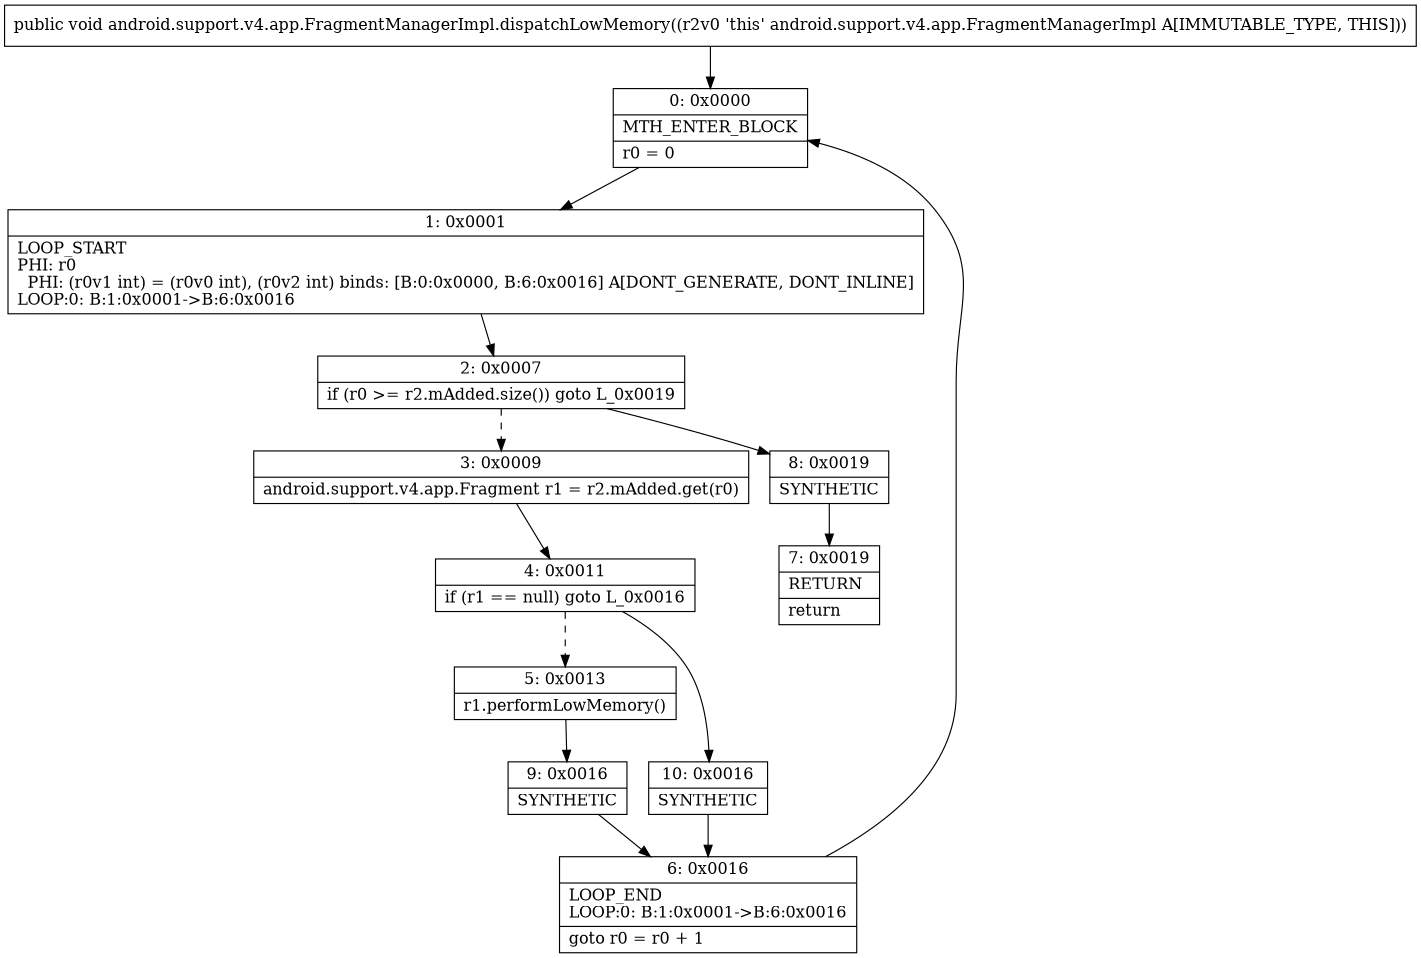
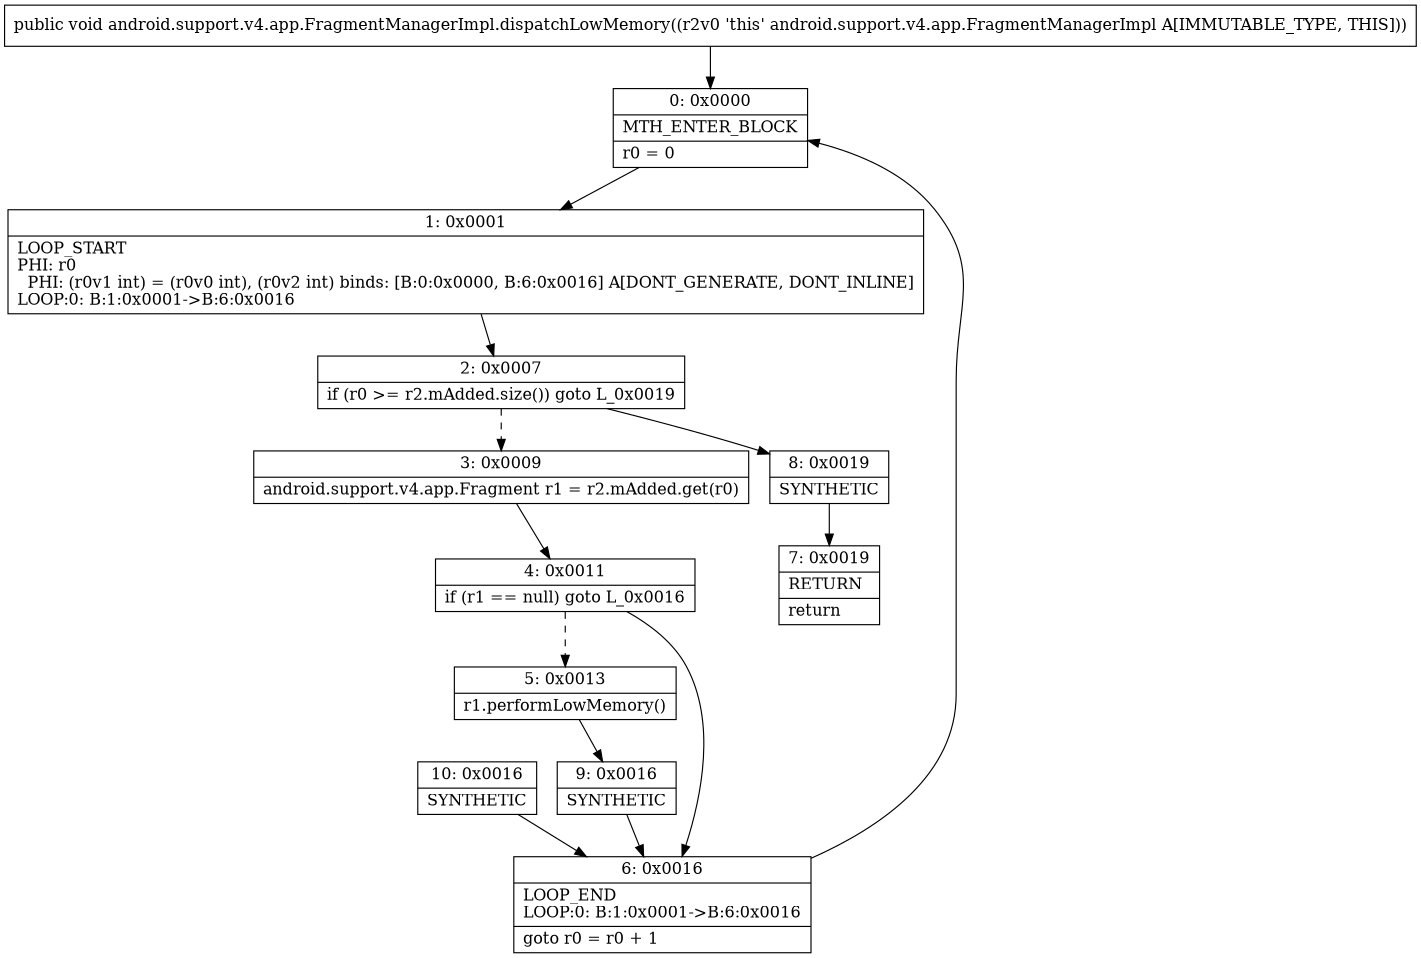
edge "4: 0x0011" -> "10: 0x0016": now "4: 0x0011" -> "6: 0x0016"
